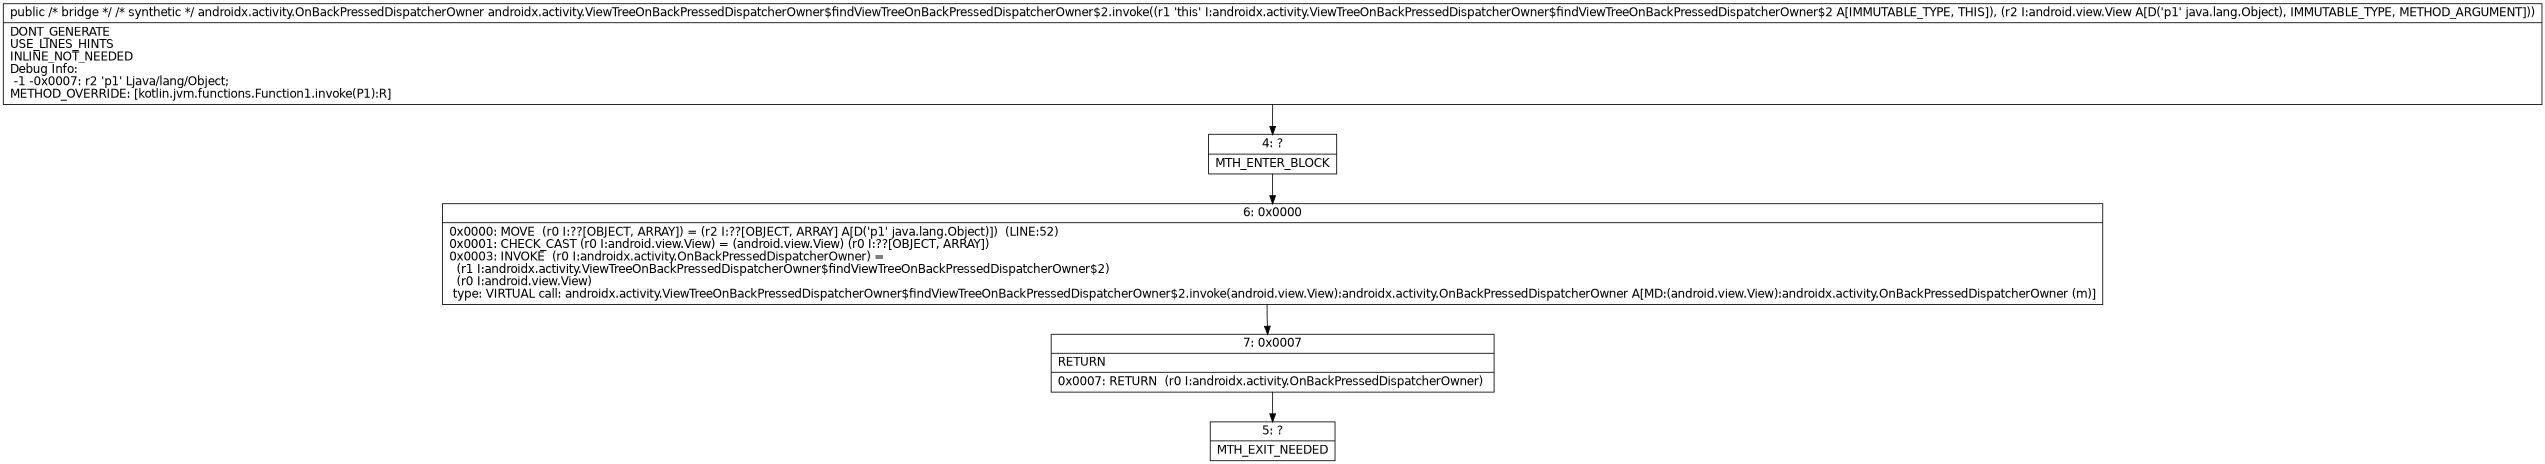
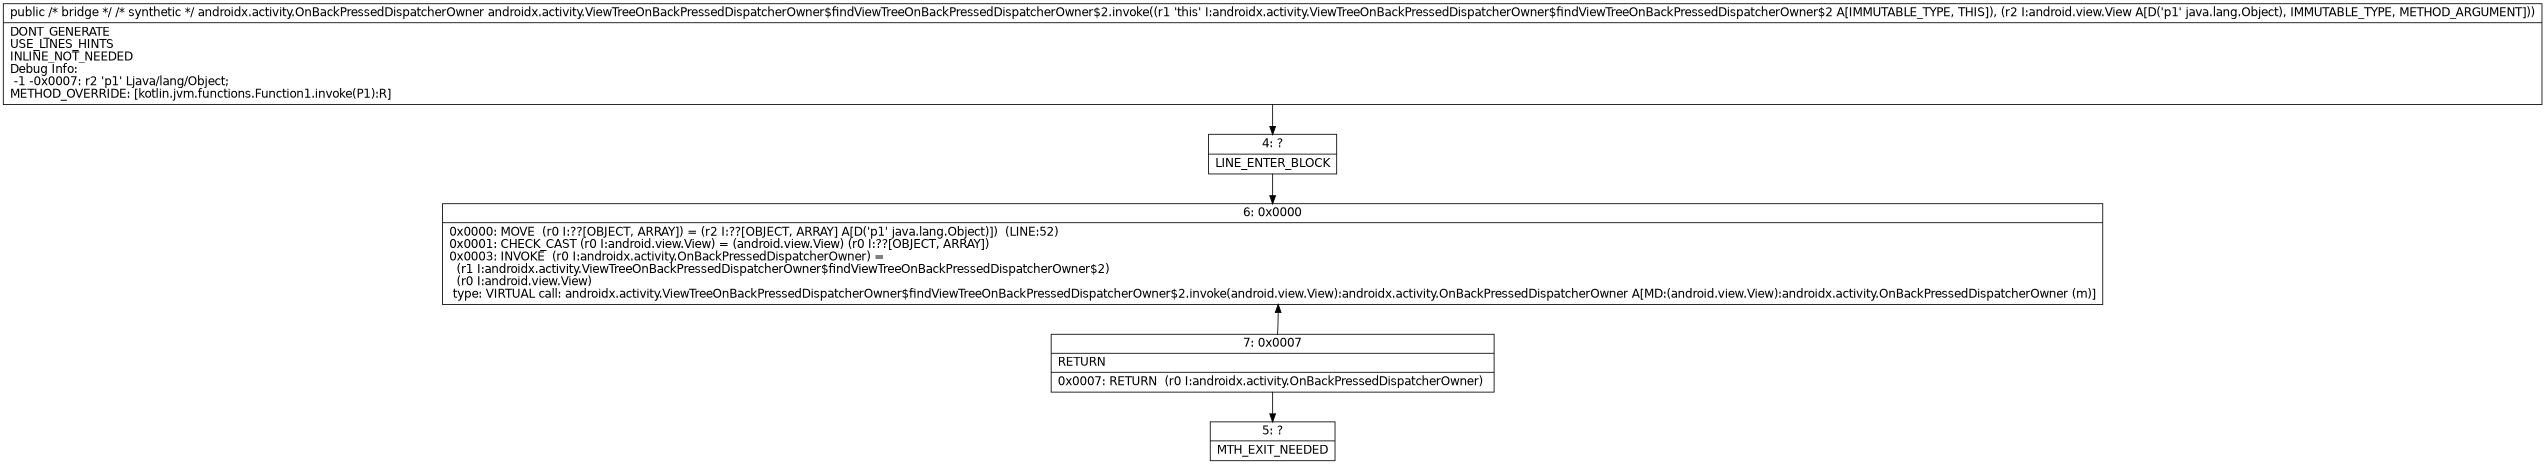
node "4: ?": text "MTH_ENTER_BLOCK" -> "LINE_ENTER_BLOCK"
edge "6: 0x0000" -> "7: 0x0007": reversed
